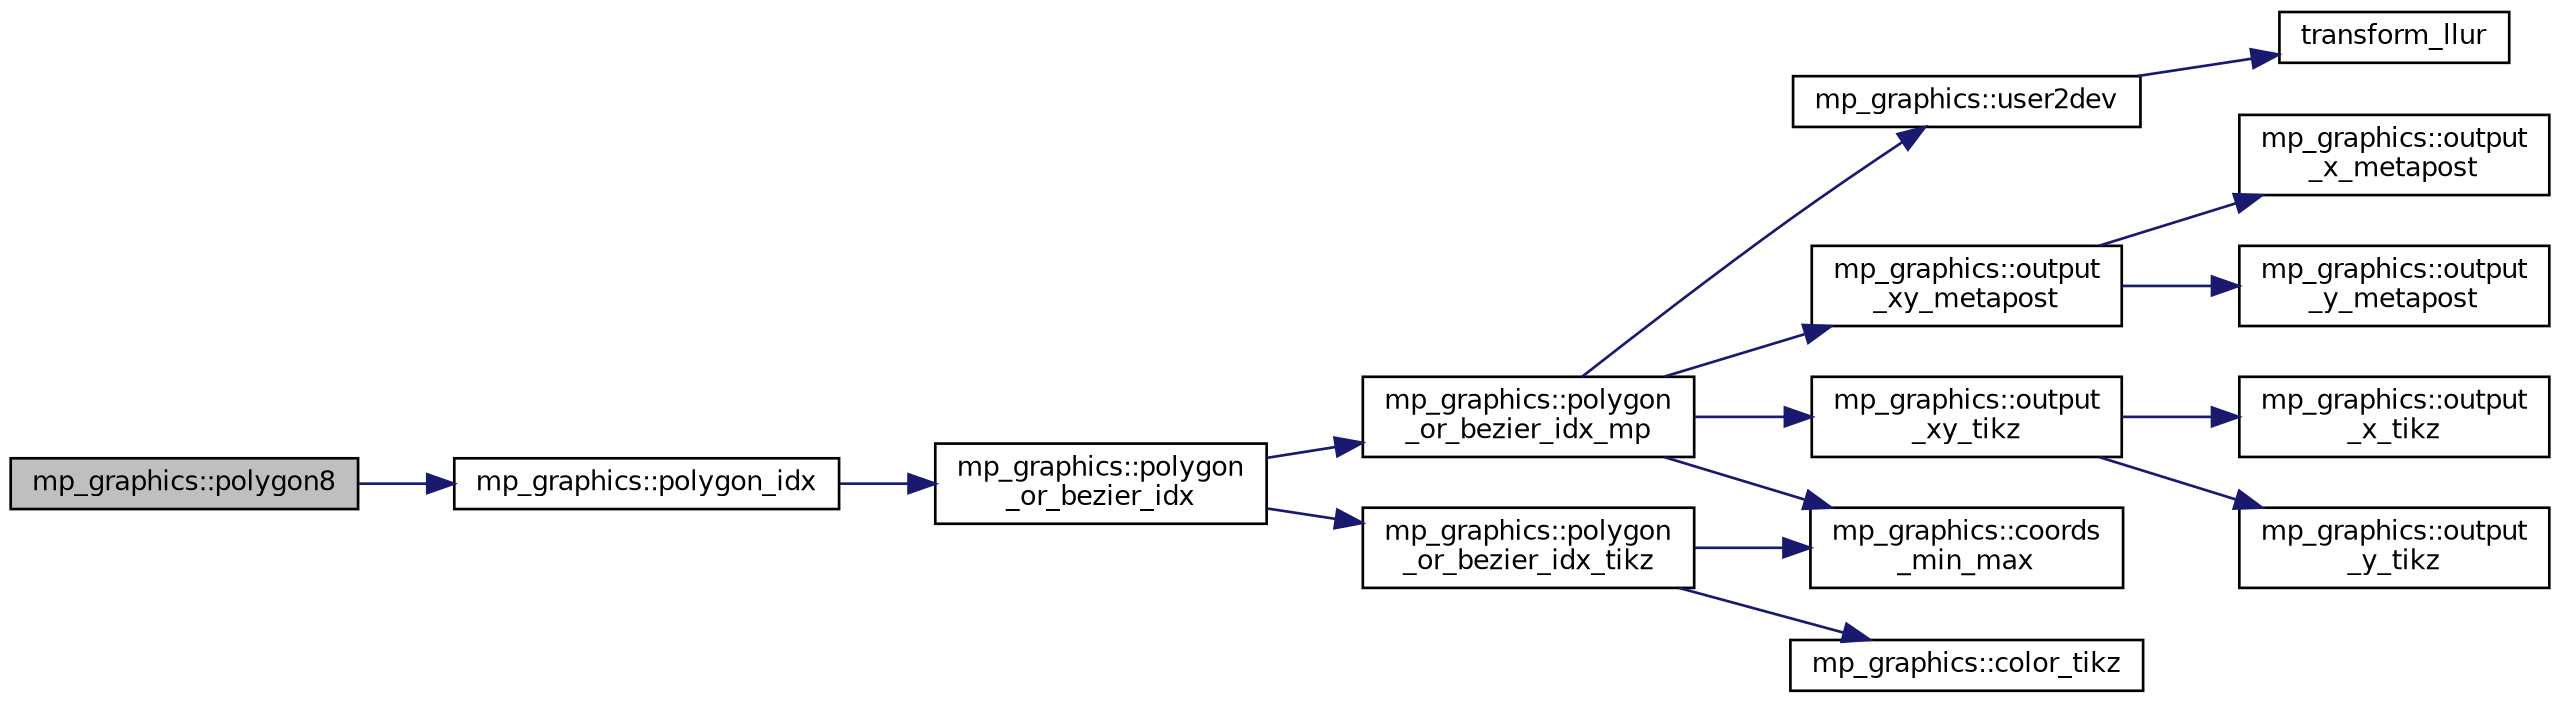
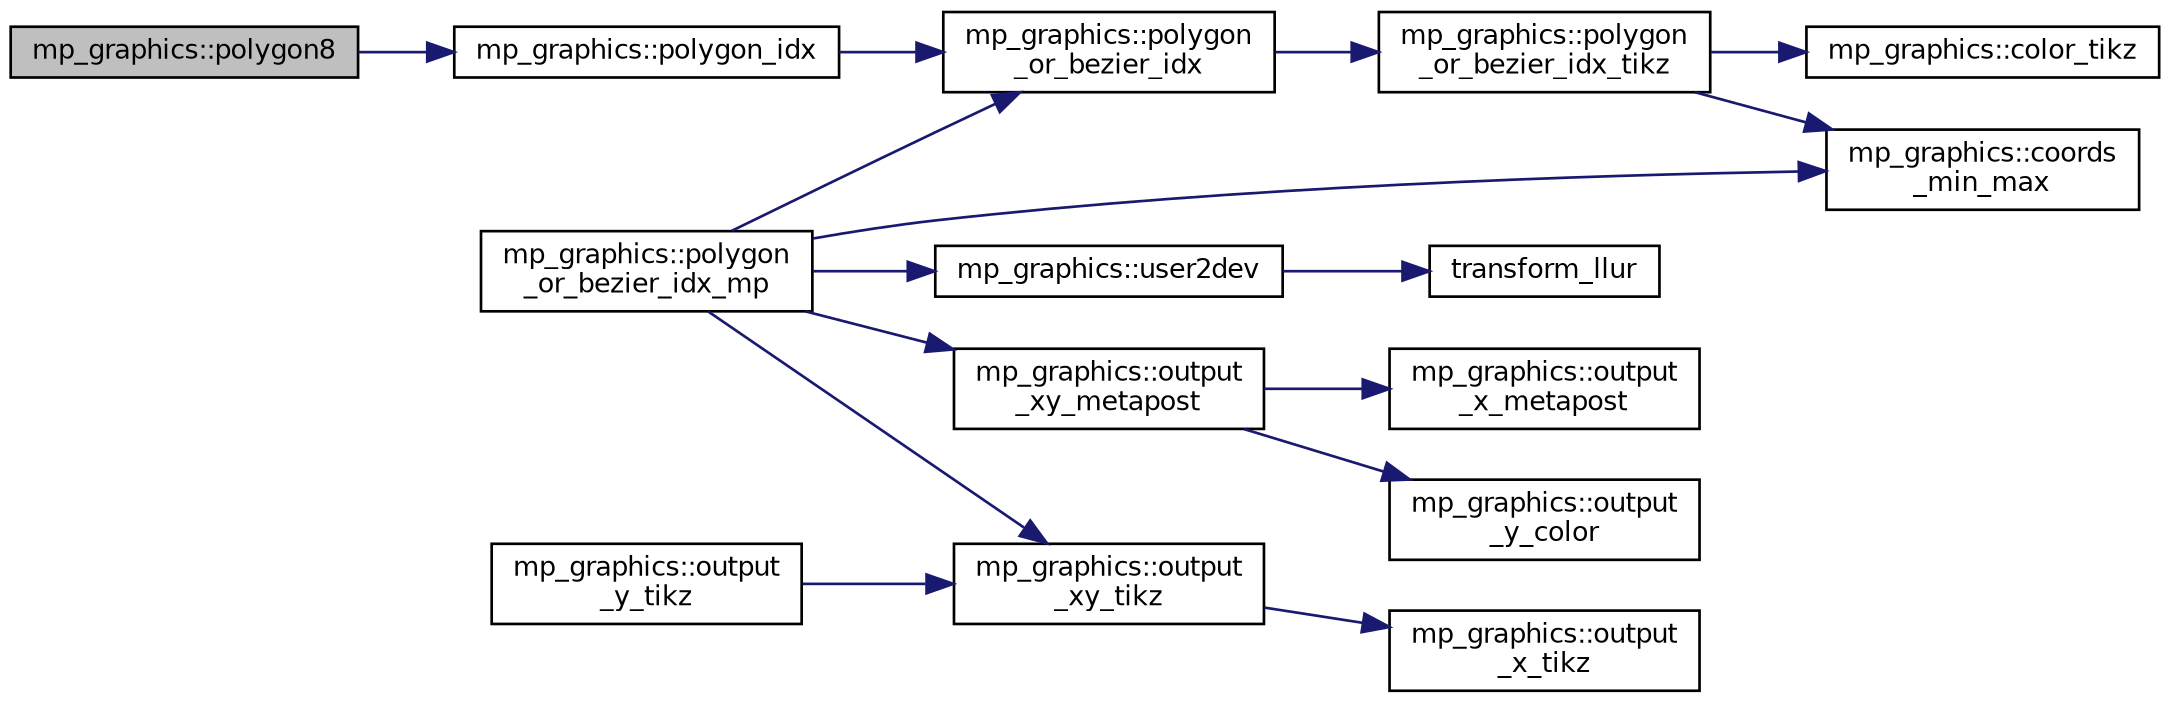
node "mp_graphics::output _y_metapost": label "mp_graphics::output _y_metapost" -> "mp_graphics::output _y_color"
edge "mp_graphics::polygon _or_bezier_idx" -> "mp_graphics::polygon _or_bezier_idx_mp": reversed
edge "mp_graphics::output _xy_tikz" -> "mp_graphics::output _y_tikz": reversed
